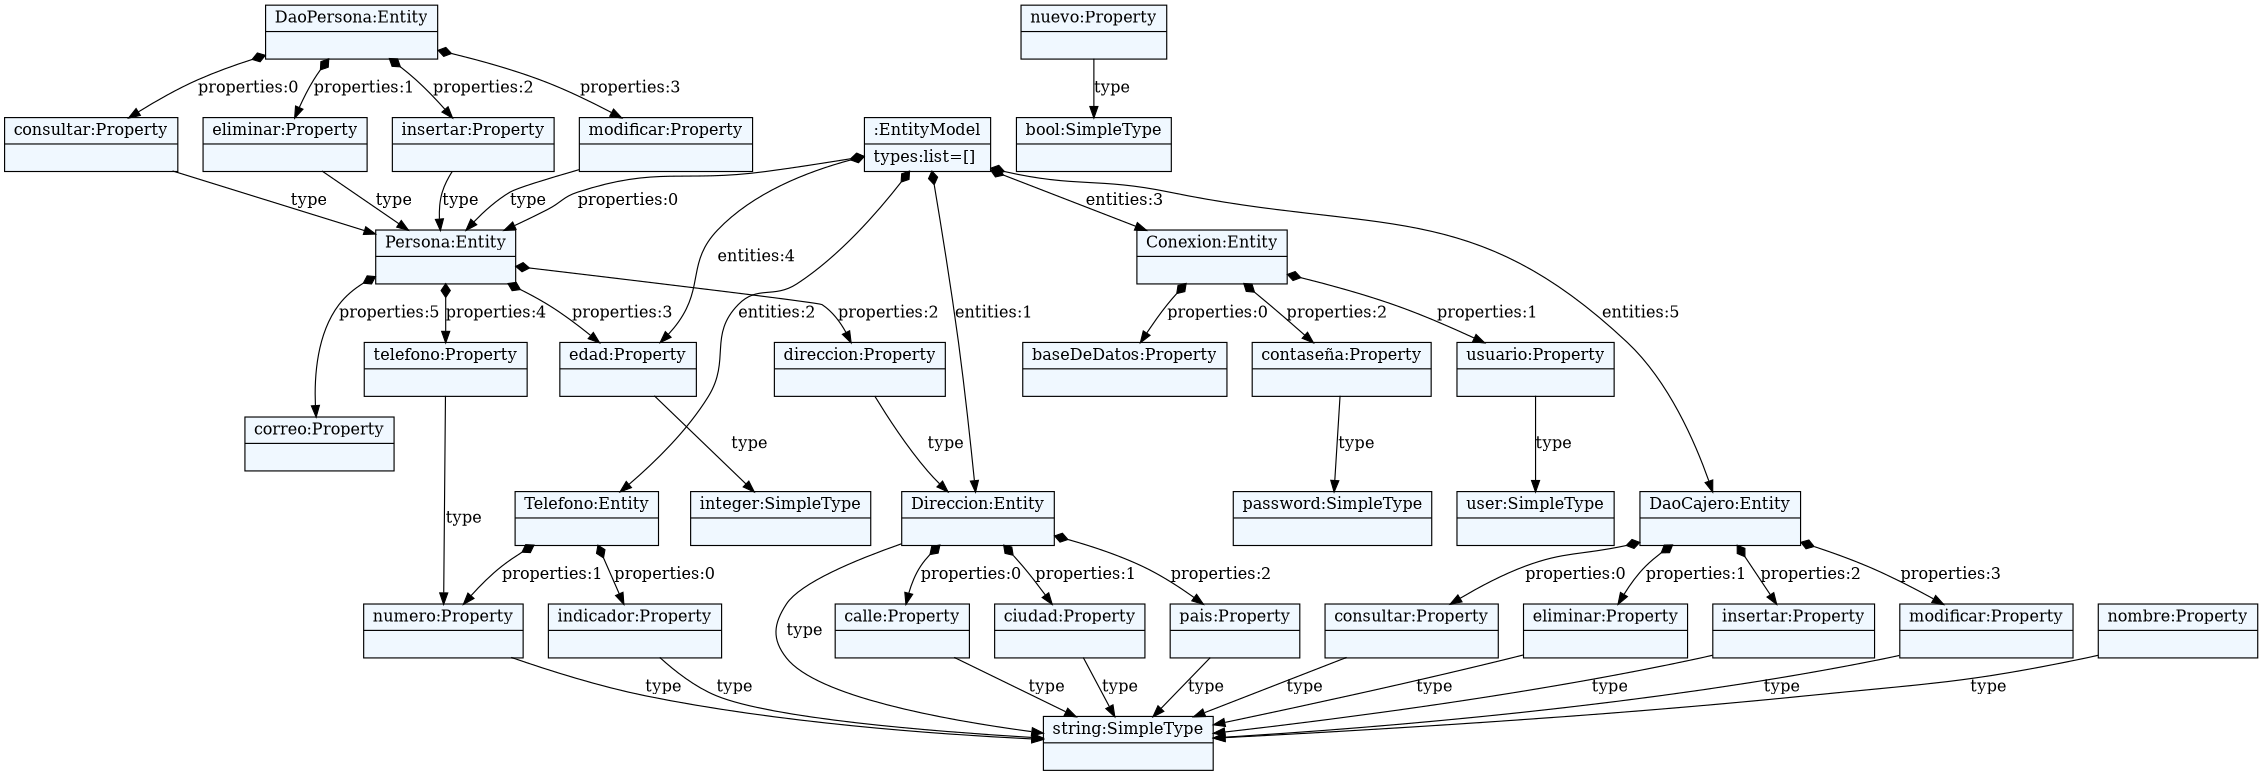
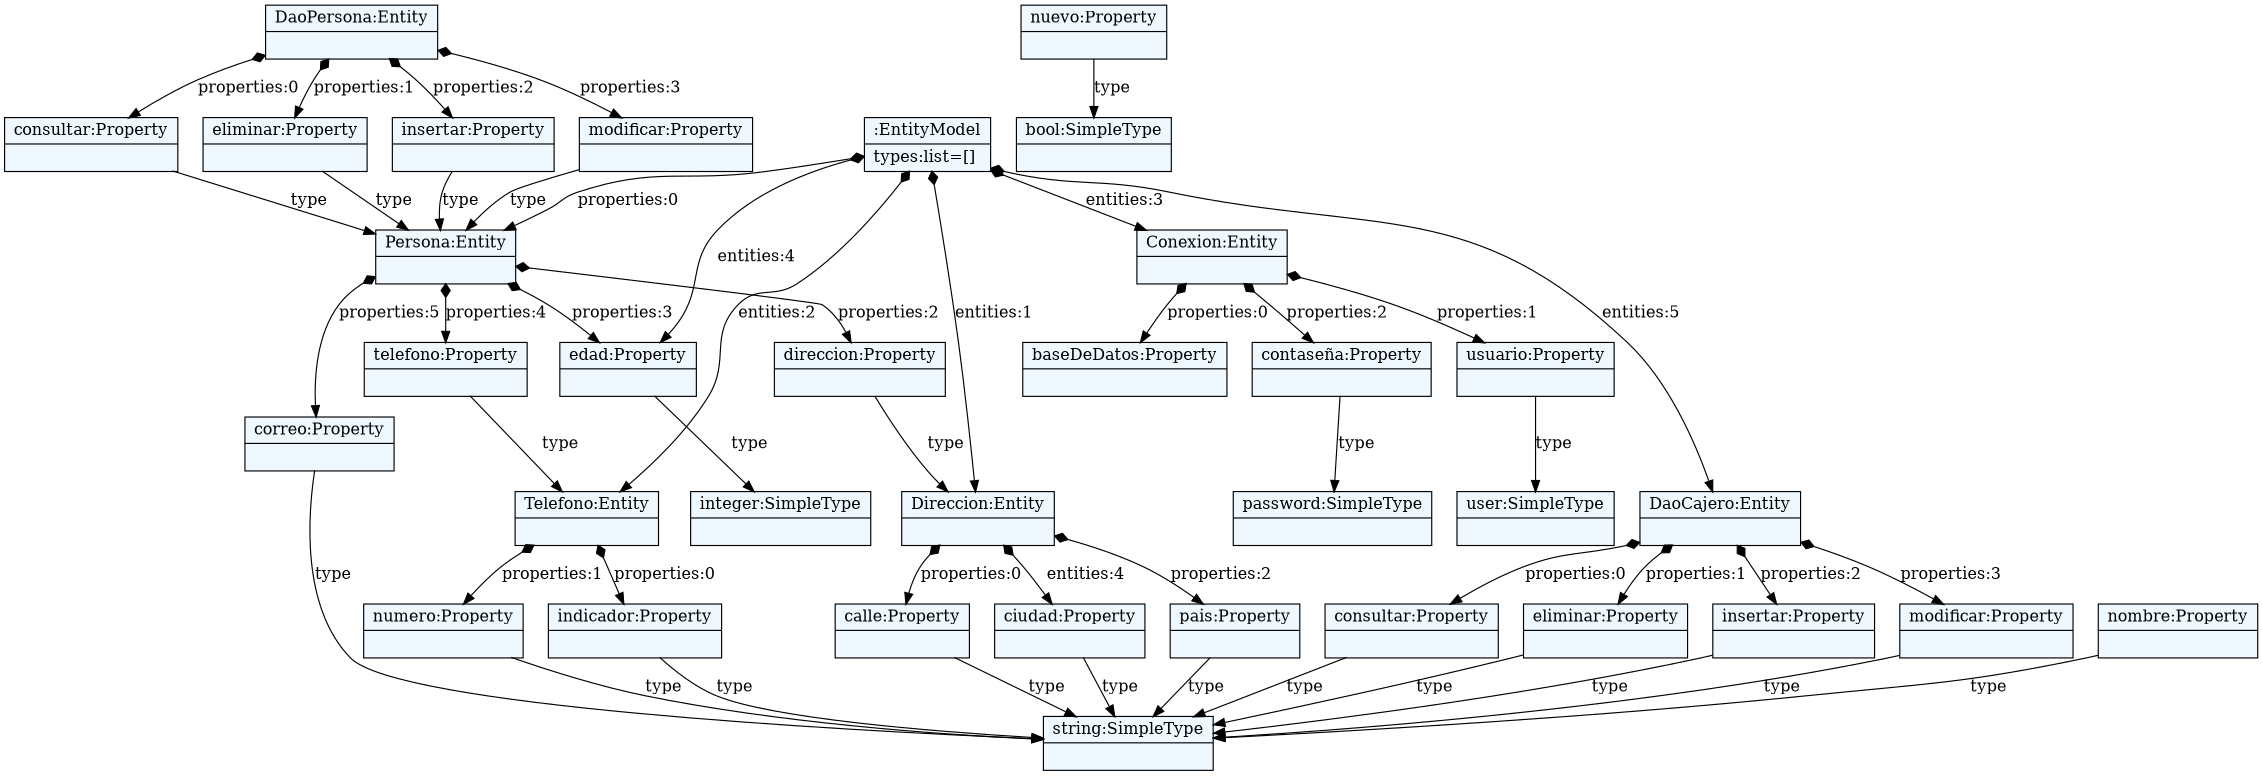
edge "telefono:Property" -- "numero:Property": now "telefono:Property" -- "Telefono:Entity"
edge "Direccion:Entity" -- "ciudad:Property": label "properties:1" -> "entities:4"
edge "Direccion:Entity" -- "string:SimpleType": now "correo:Property" -- "string:SimpleType"
